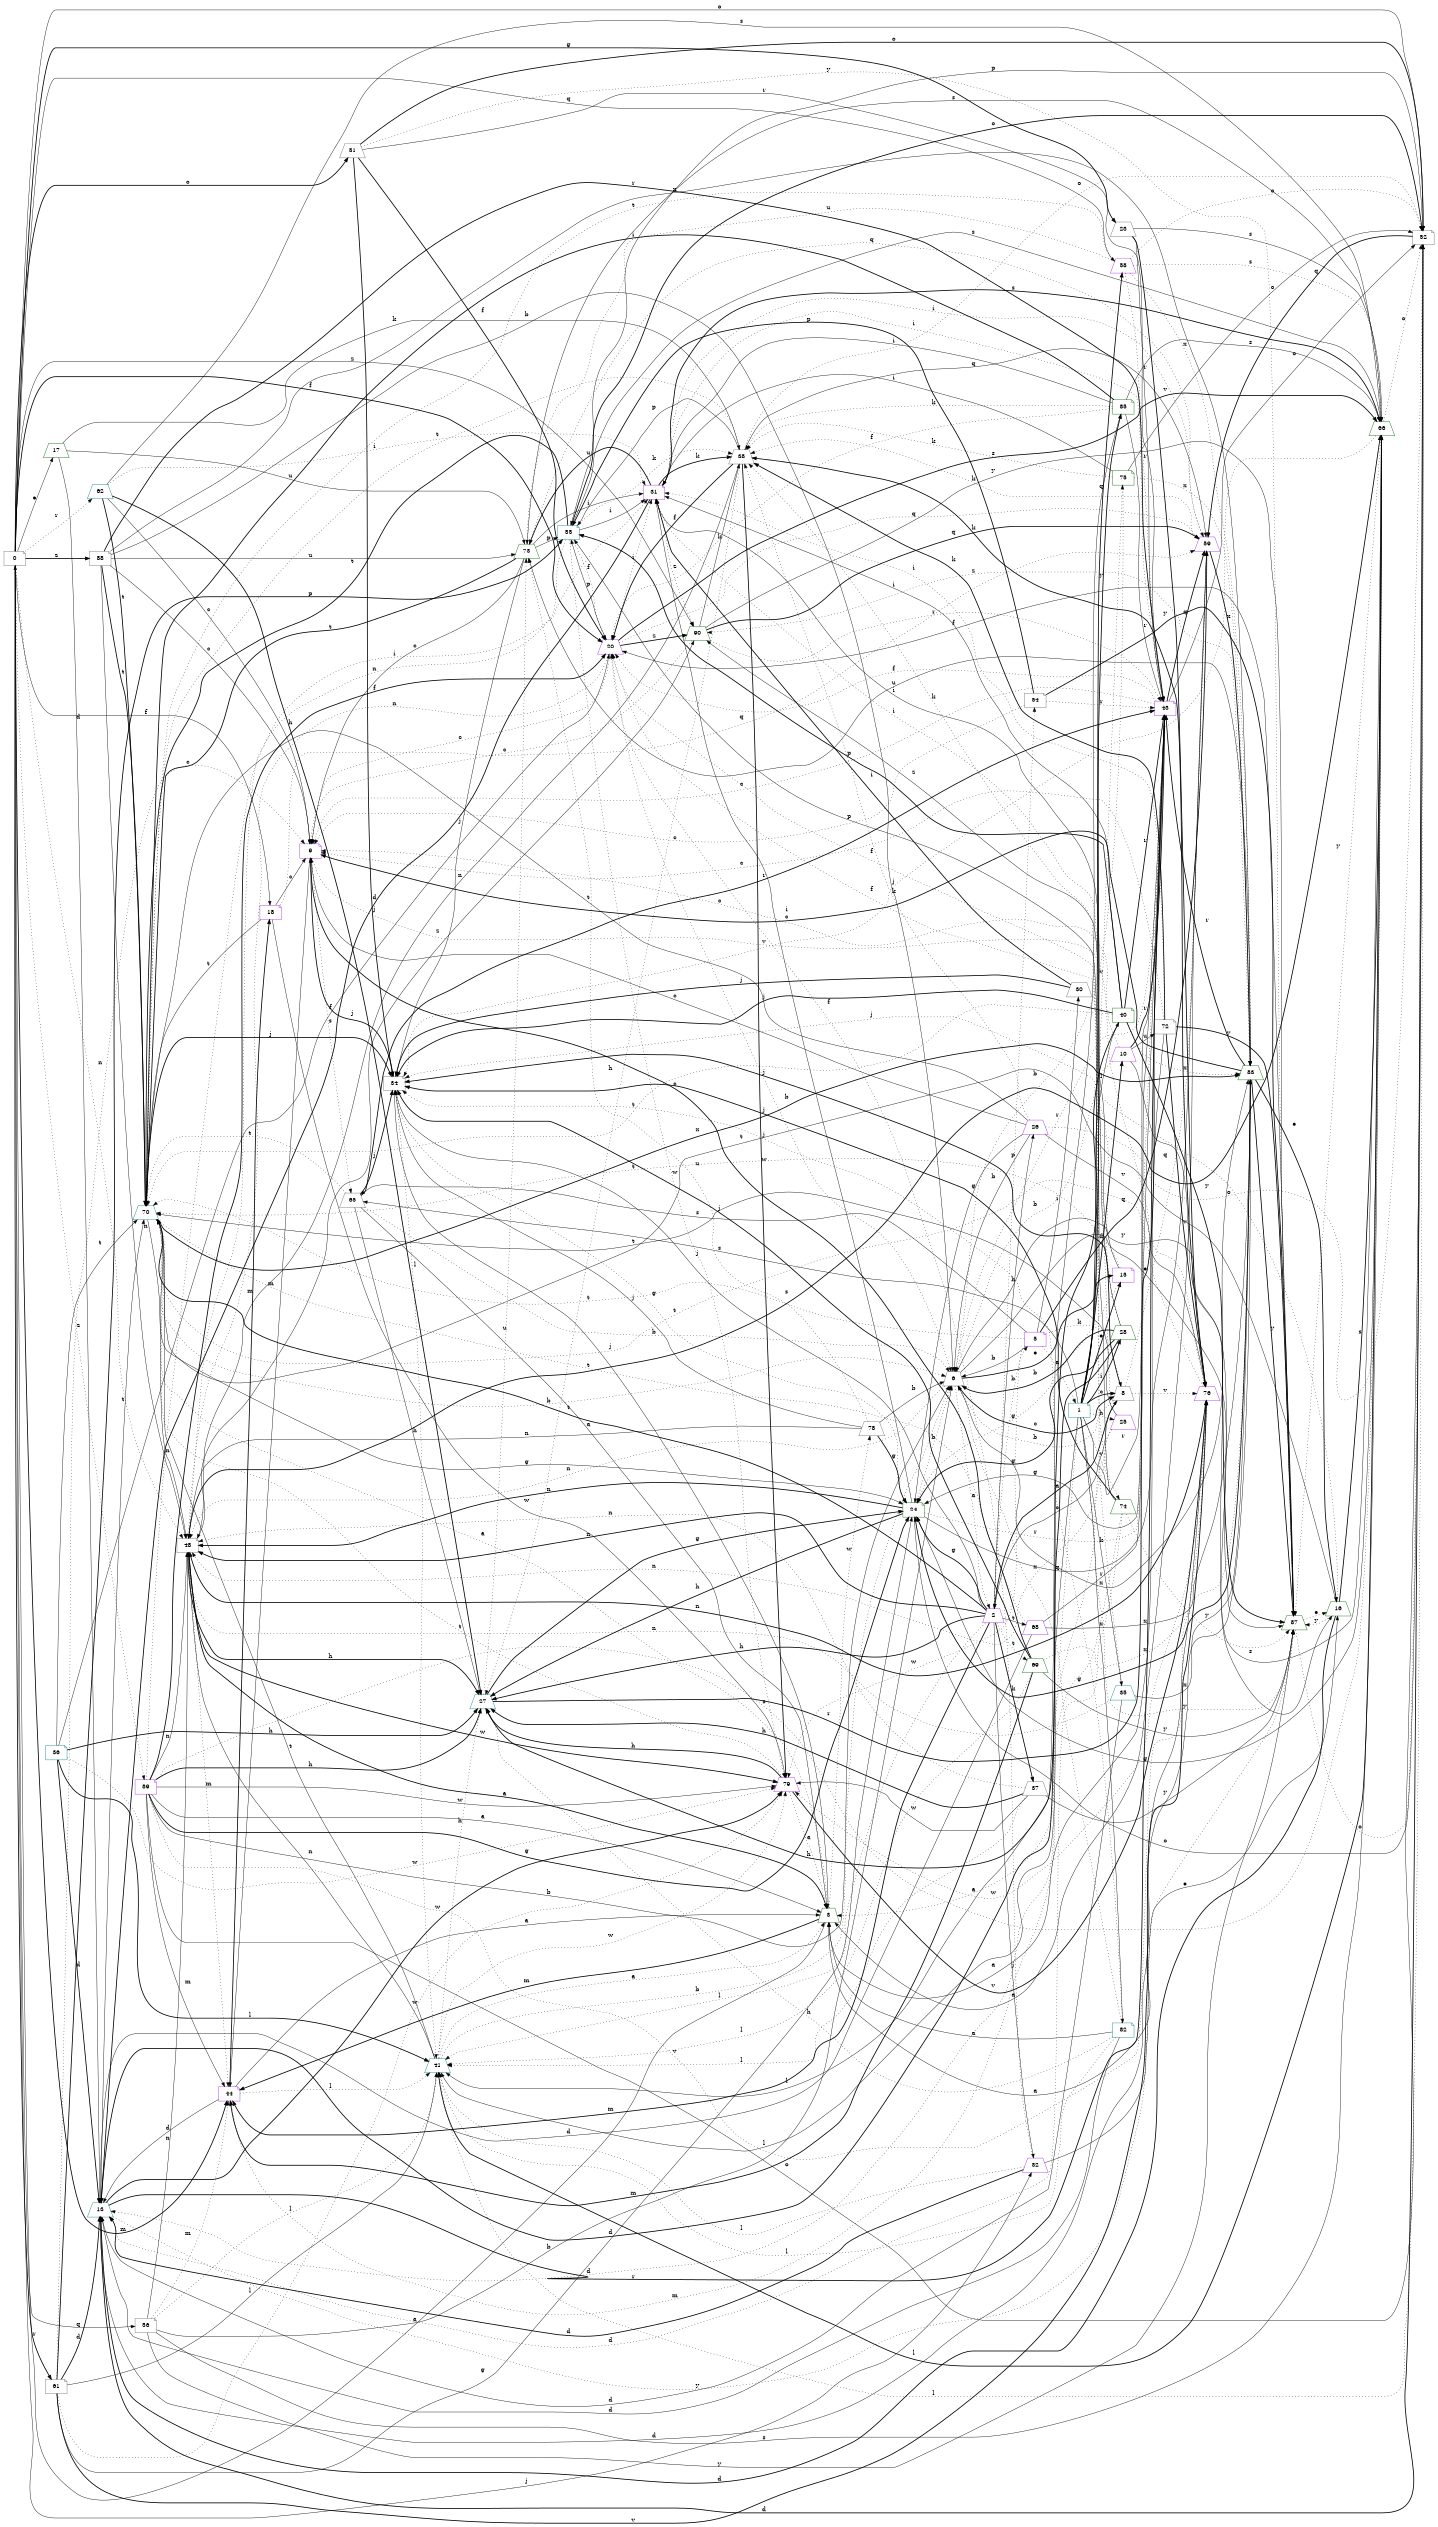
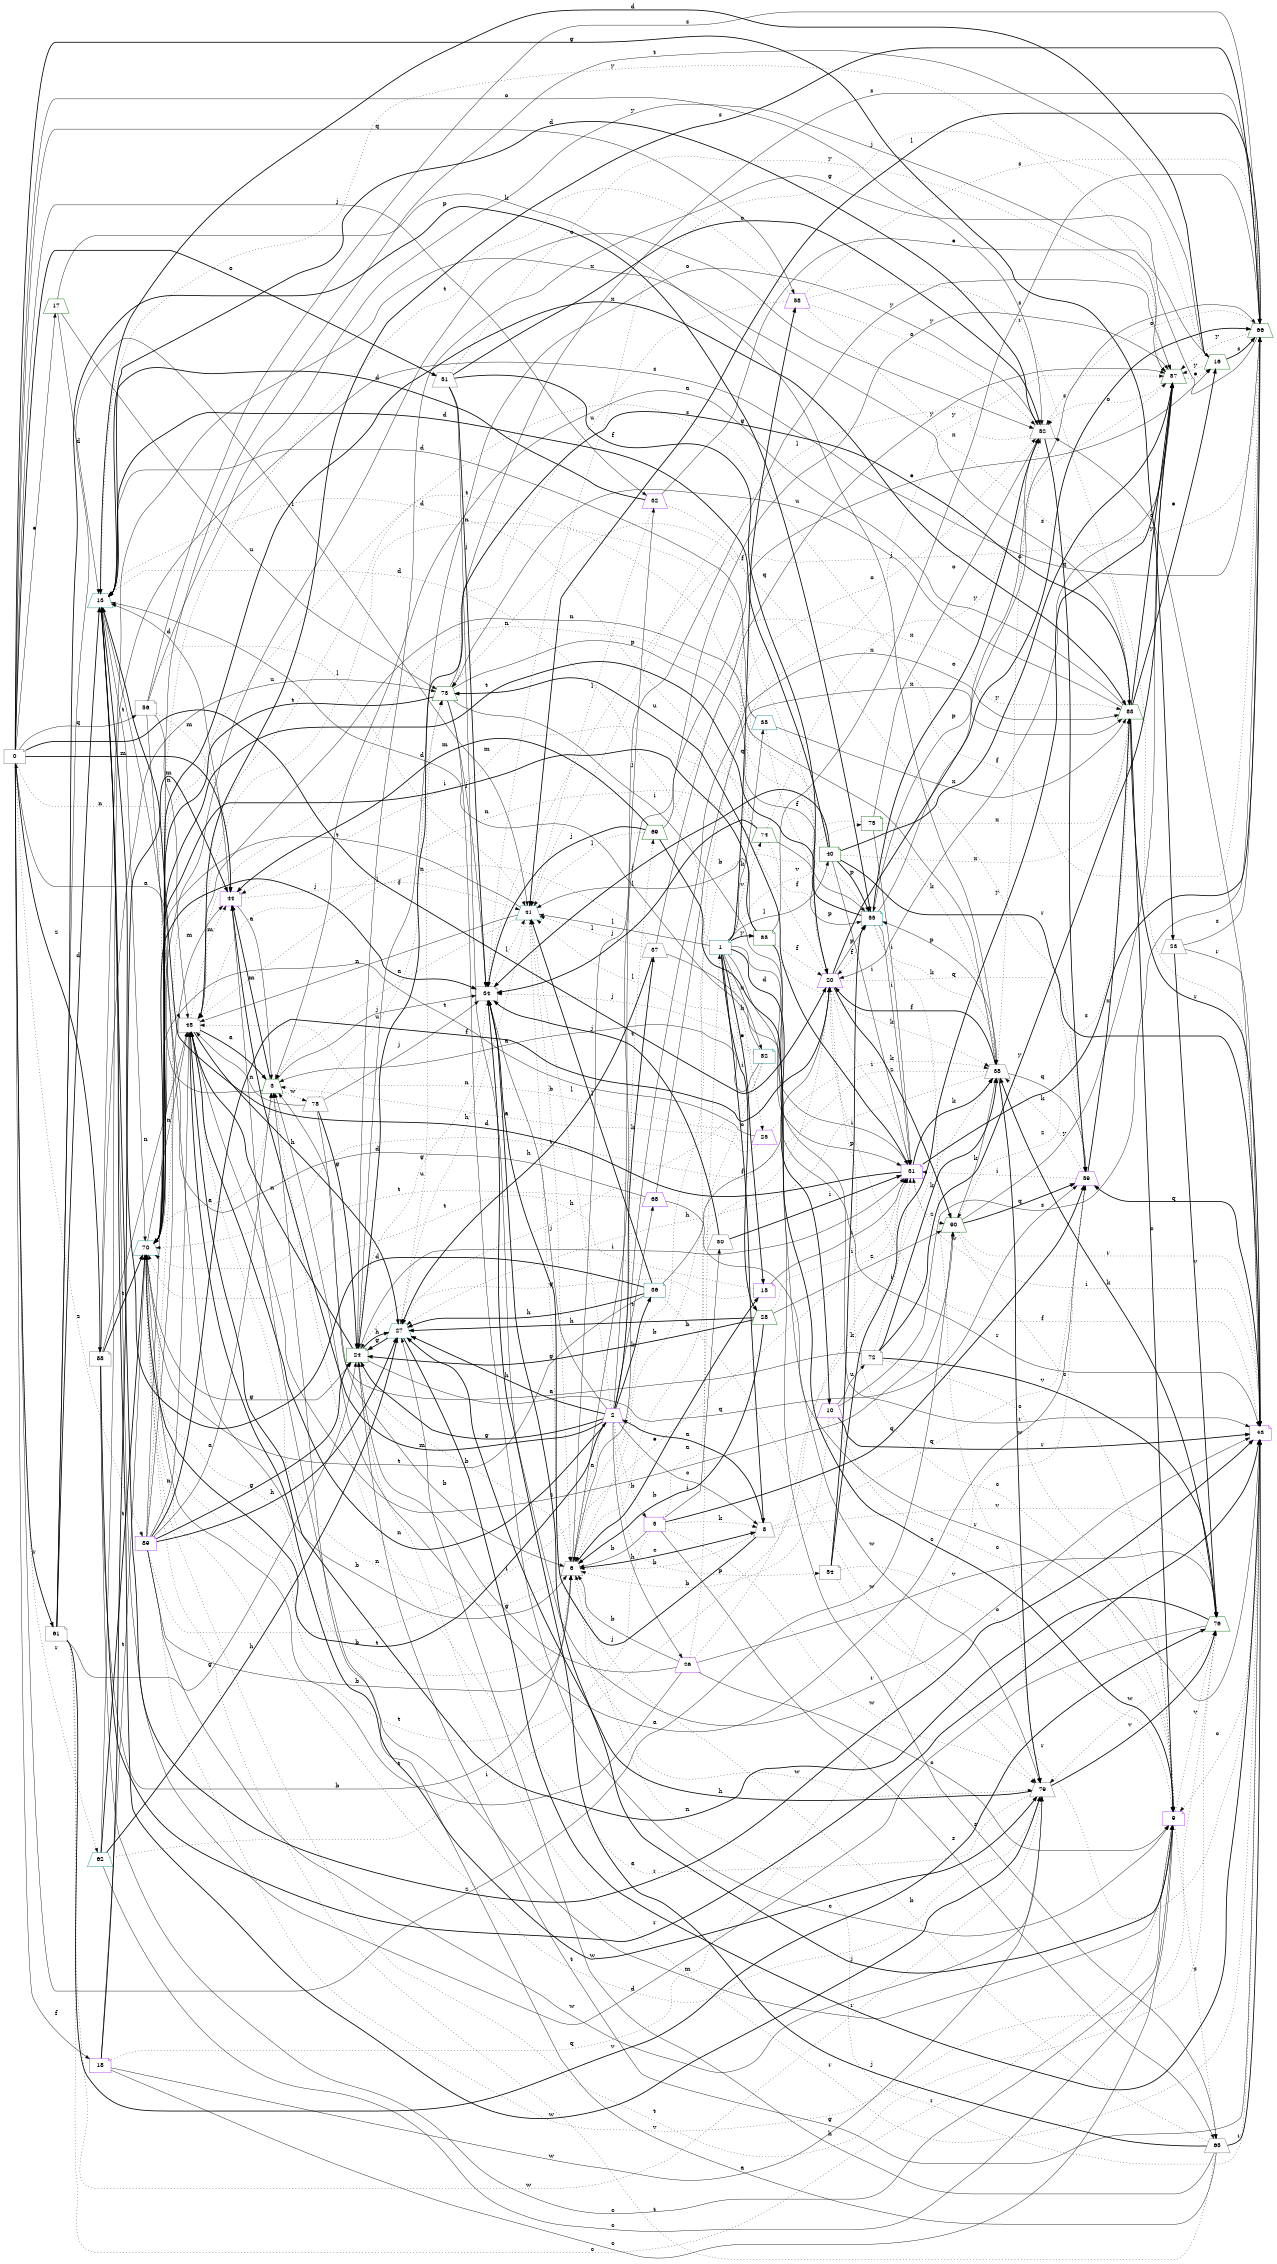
node "52": shape note -> trapezium
edge "2" -> "36": added, label "k"
node "76": color purple -> darkgreen
edge "44" -> "18": reversed
edge "82" -> "6": label "x" -> "b"
node "79": color purple -> gray40
